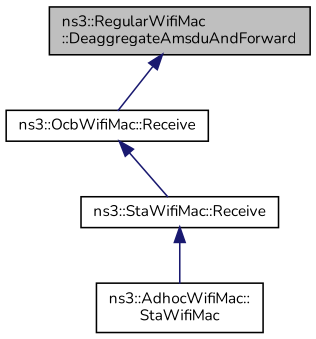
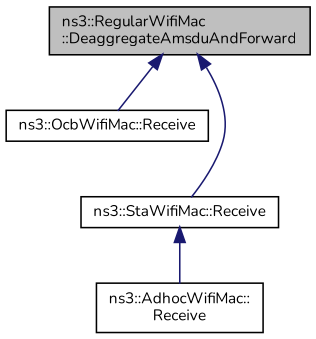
edge "ns3::StaWifiMac::Receive" -> "ns3::OcbWifiMac::Receive": now "ns3::StaWifiMac::Receive" -> "ns3::RegularWifiMac ::DeaggregateAmsduAndForward"
node "ns3::AdhocWifiMac:: StaWifiMac": label "ns3::AdhocWifiMac:: StaWifiMac" -> "ns3::AdhocWifiMac:: Receive"
